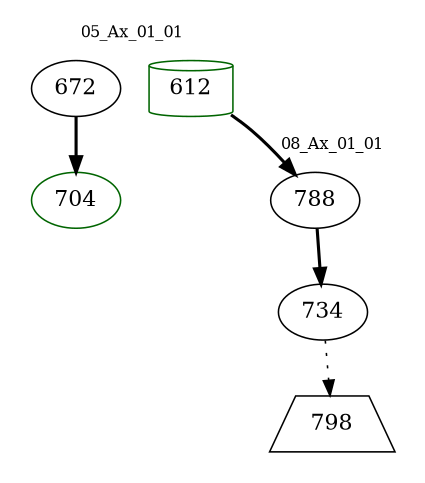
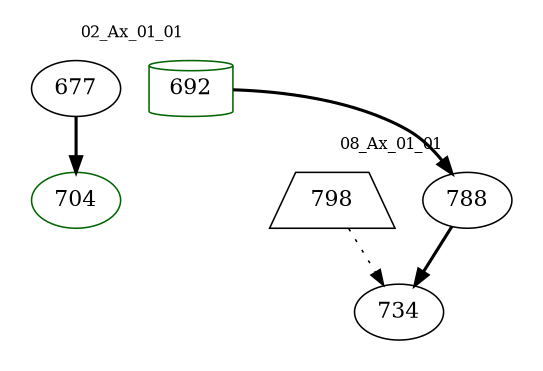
cluster "05_Ax_01_01": label "05_Ax_01_01" -> "02_Ax_01_01"
node "672": label "672" -> "677"
node "612": label "612" -> "692"
edge "734" -> "798": reversed
